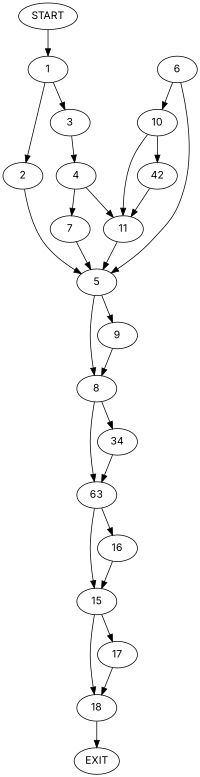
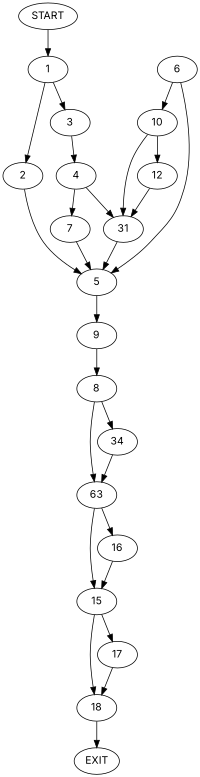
node "42": label "42" -> "12"
node "11": label "11" -> "31"
edge "5" -> "8": removed
